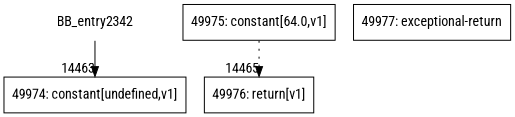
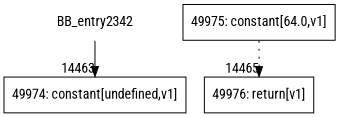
node "49977: exceptional-return": removed
